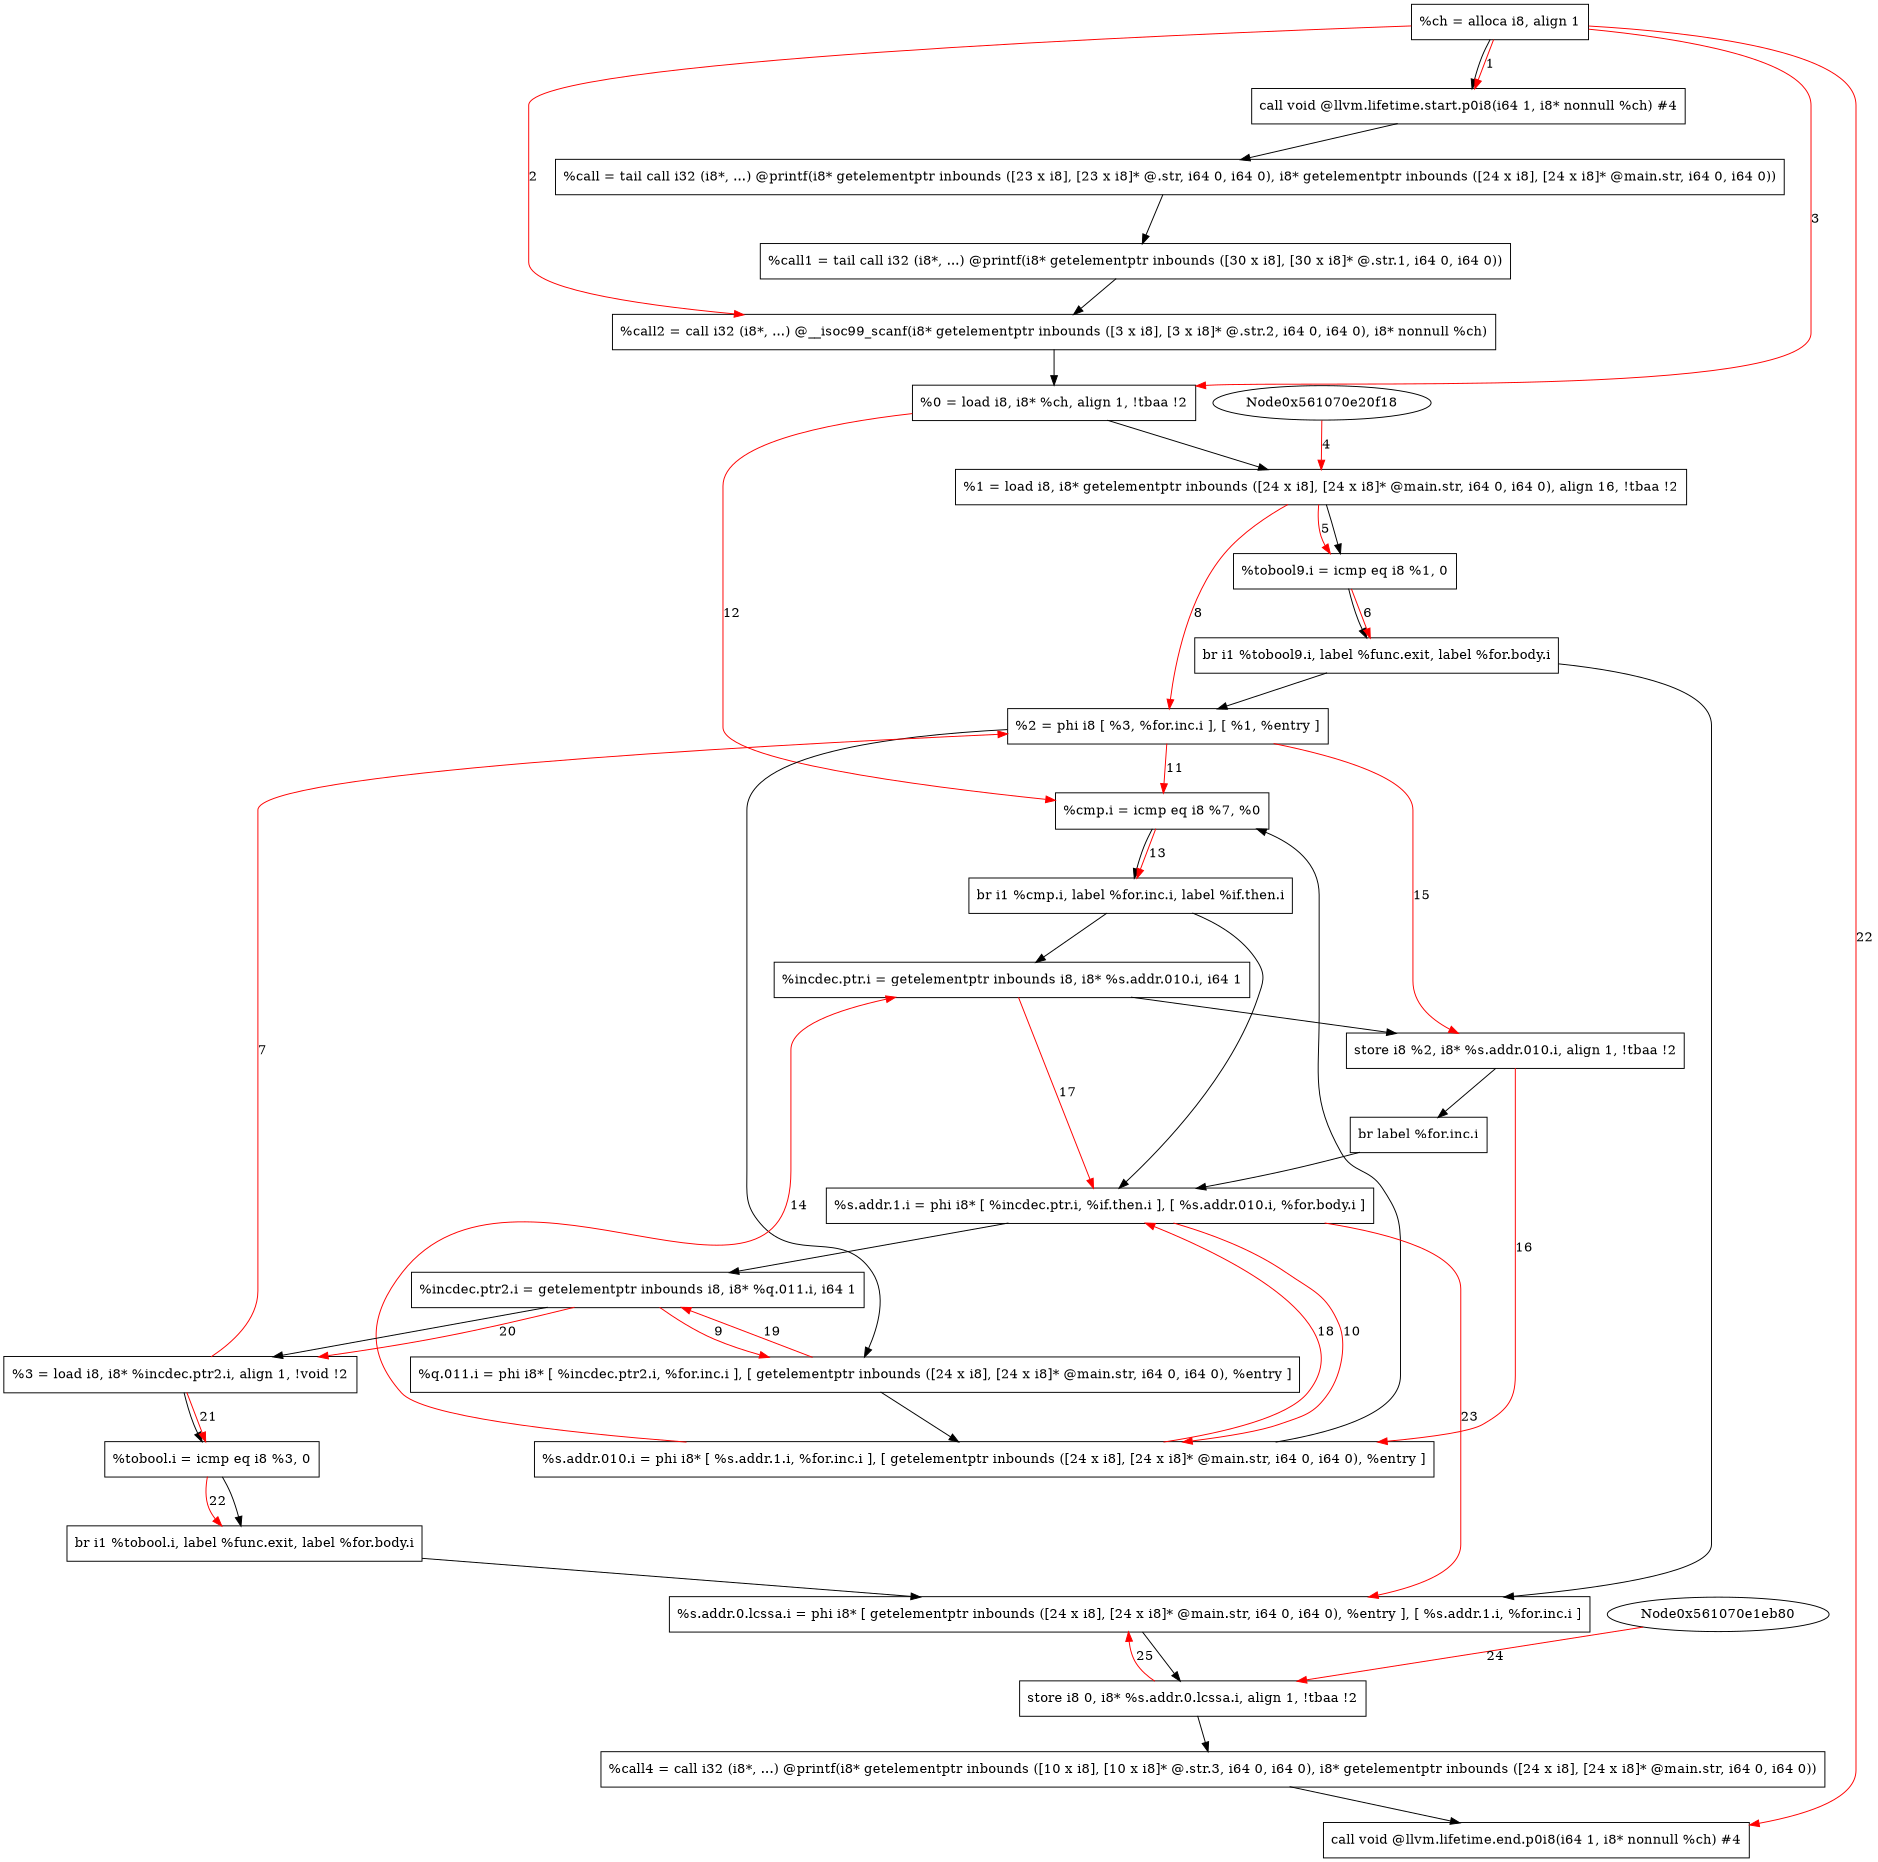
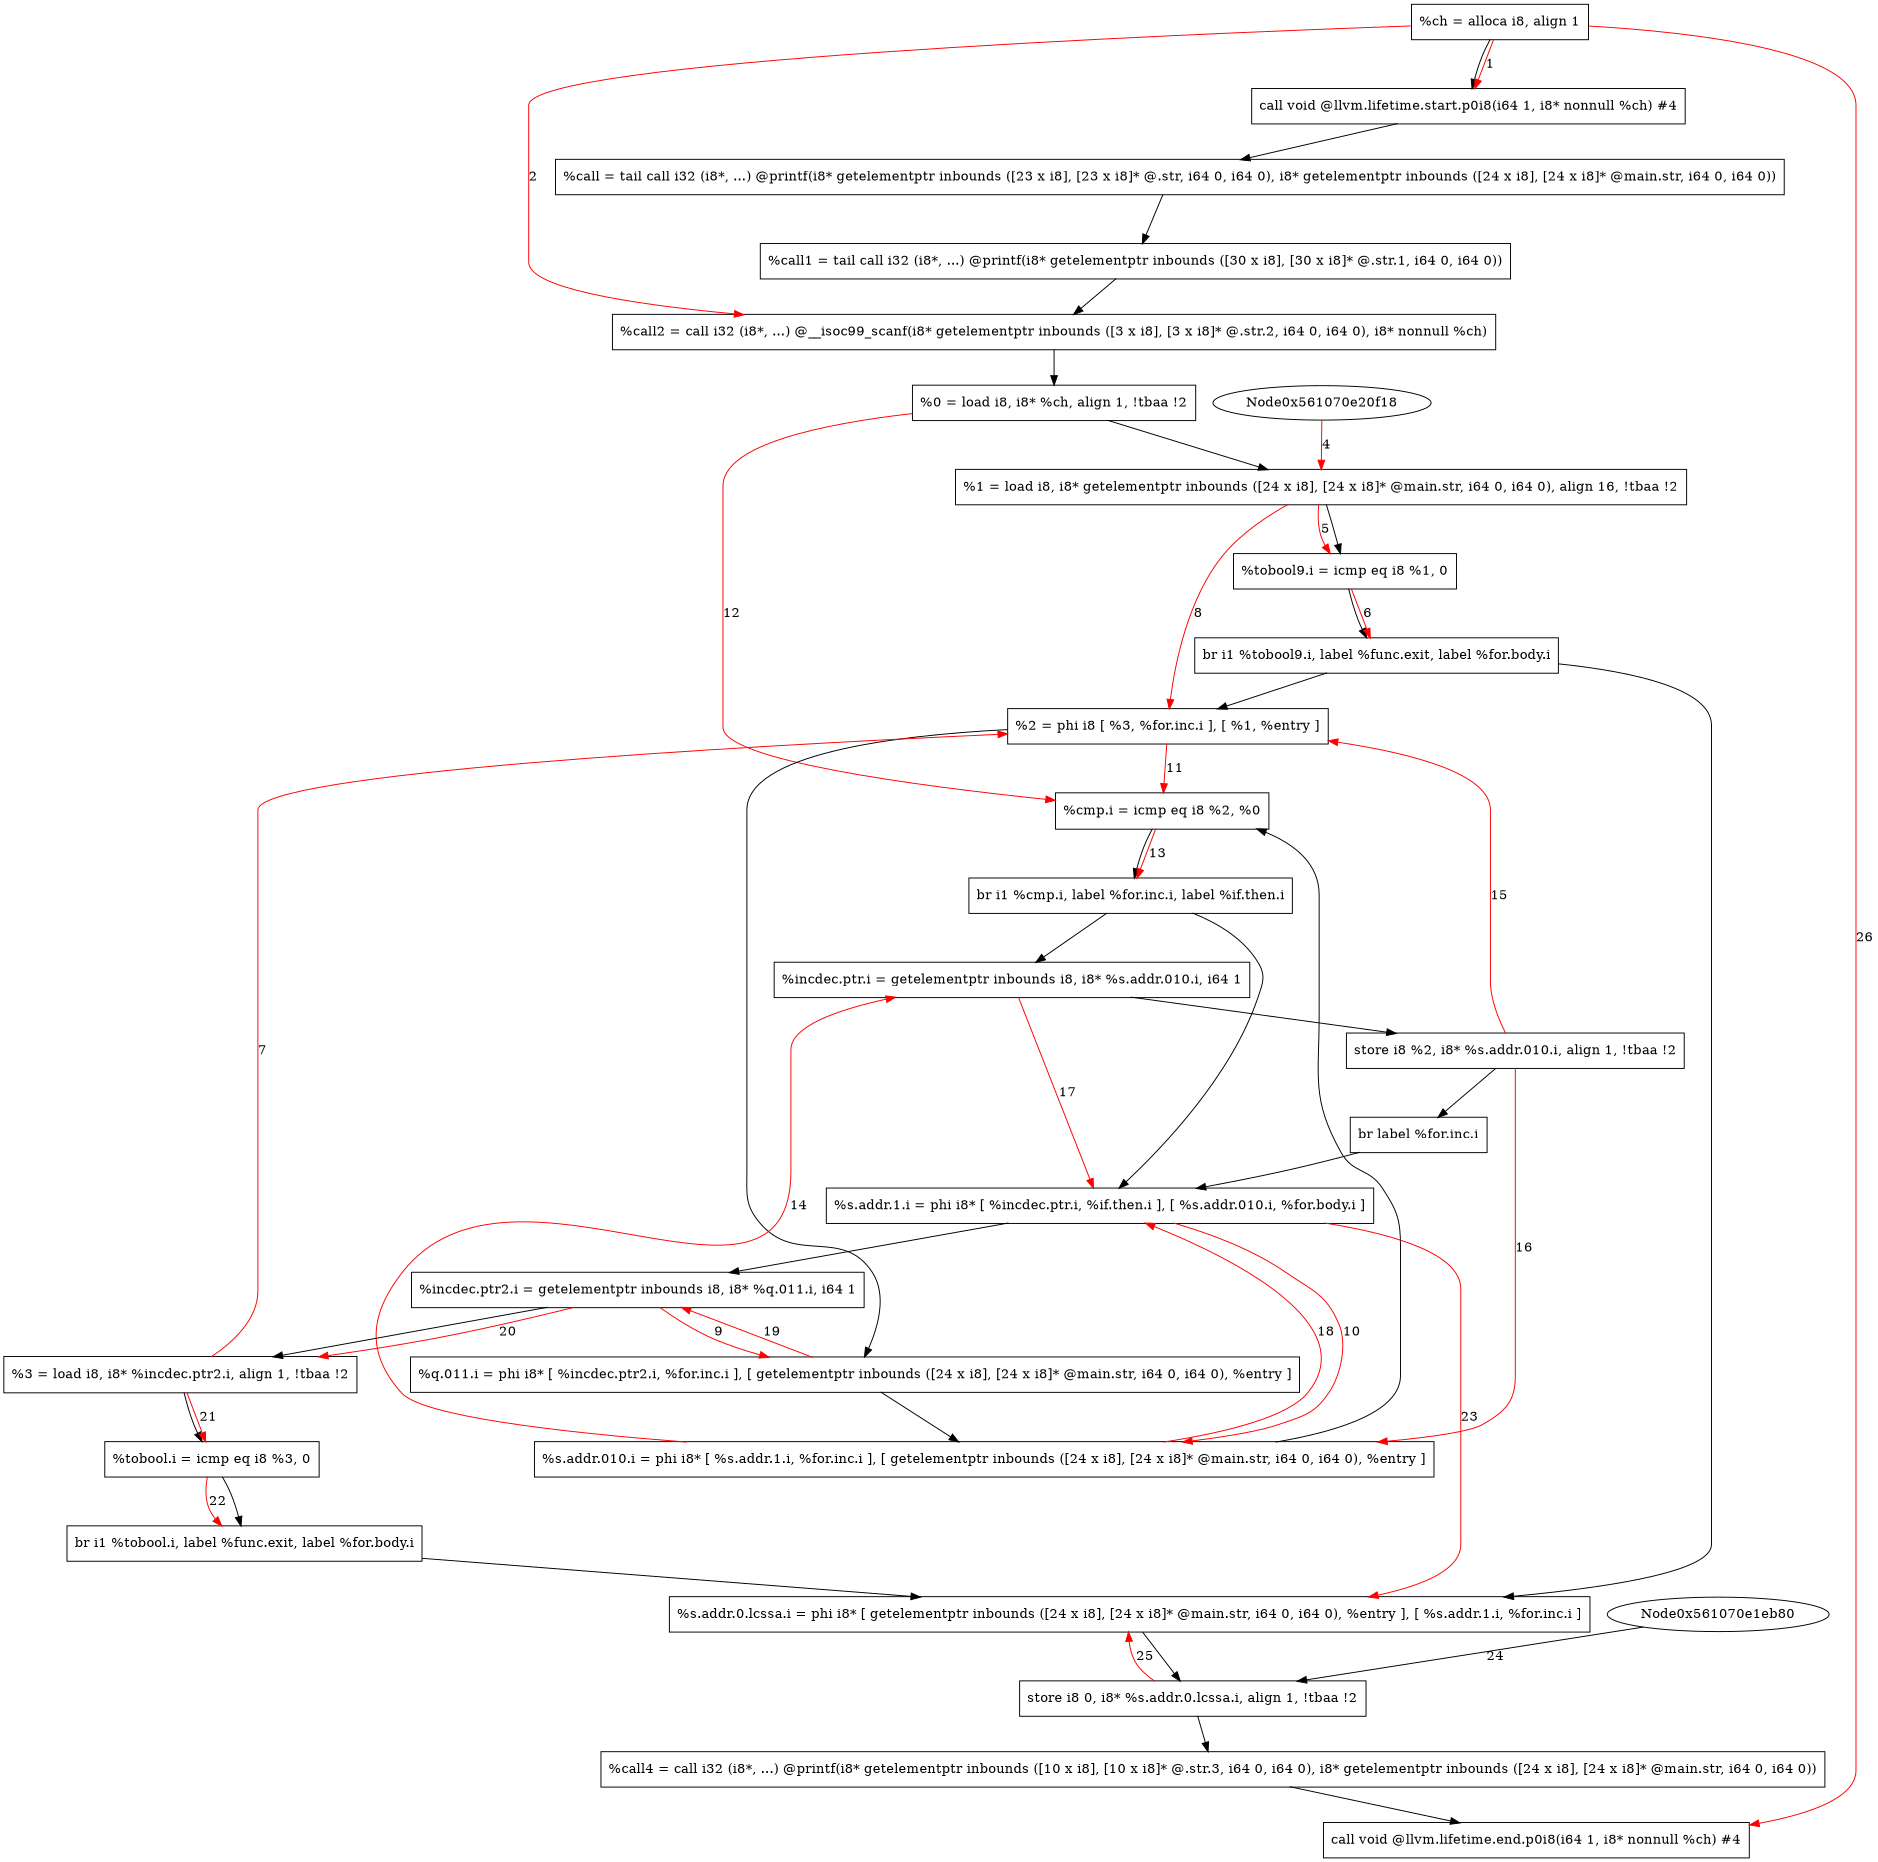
edge "%ch = alloca i8, align 1" -> "%0 = load i8, i8* %ch, align 1, !tbaa !2": removed, label "3"
node "%cmp.i = icmp eq i8 %7, %0": label "%cmp.i = icmp eq i8 %7, %0" -> "%cmp.i = icmp eq i8 %2, %0"
edge "%2 = phi i8 [ %3, %for.inc.i ], [ %1, %entry ]" -> "store i8 %2, i8* %s.addr.010.i, align 1, !tbaa !2": reversed
edge "%ch = alloca i8, align 1" -> "call void @llvm.lifetime.end.p0i8(i64 1, i8* nonnull %ch) #4": label "22" -> "26"
node "%3 = load i8, i8* %incdec.ptr2.i, align 1, !void !2": label "%3 = load i8, i8* %incdec.ptr2.i, align 1, !void !2" -> "%3 = load i8, i8* %incdec.ptr2.i, align 1, !tbaa !2"
edge "Node0x561070e1eb80" -> "store i8 0, i8* %s.addr.0.lcssa.i, align 1, !tbaa !2": color red -> black
